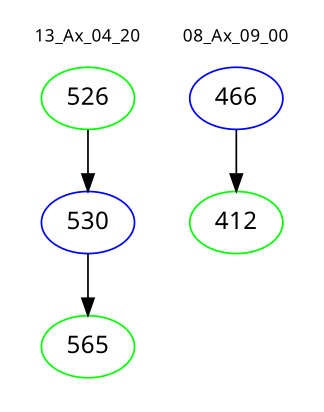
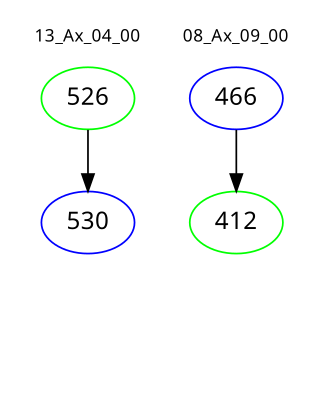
cluster "13_Ax_04_20": label "13_Ax_04_20" -> "13_Ax_04_00"
node "565": removed
